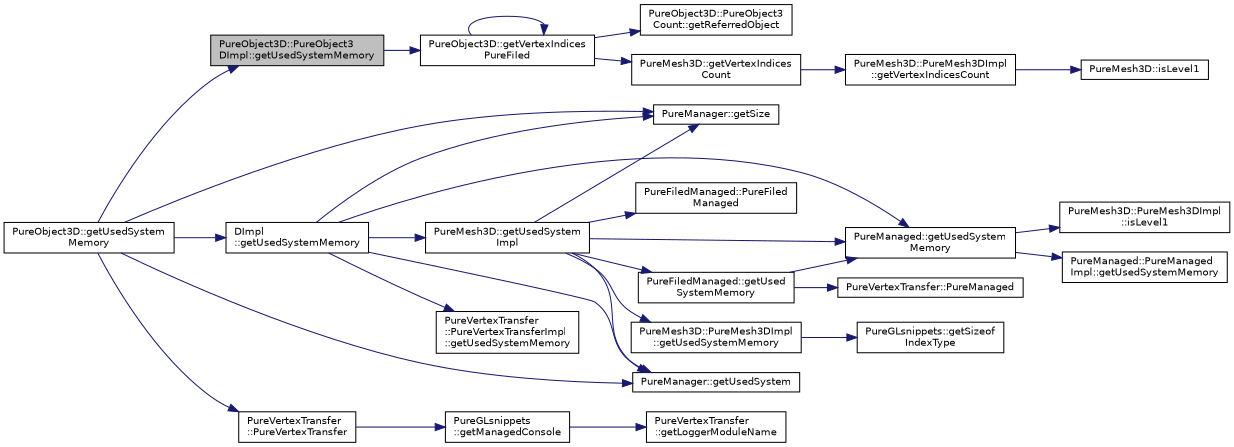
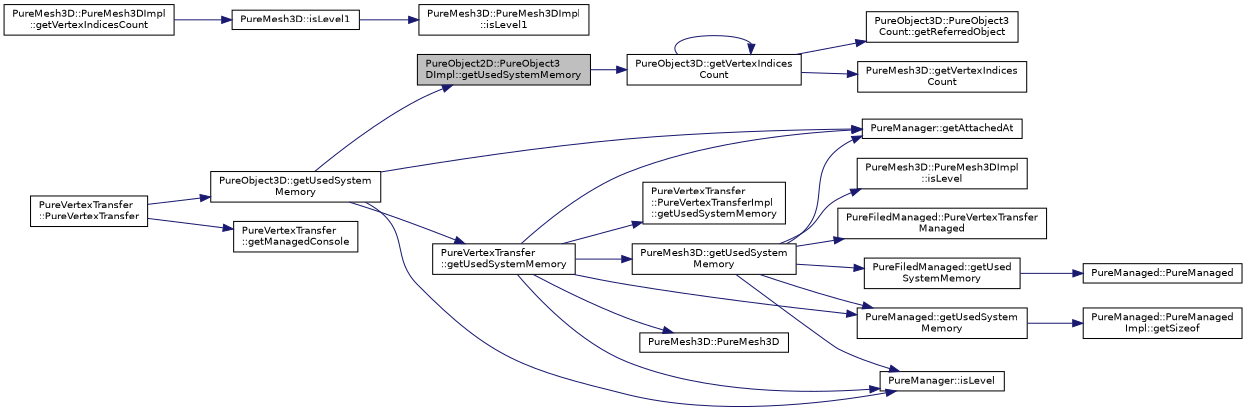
node "PureObject3D::PureObject3 DImpl::getUsedSystemMemory": label "PureObject3D::PureObject3 DImpl::getUsedSystemMemory" -> "PureObject2D::PureObject3 DImpl::getUsedSystemMemory"
node "PureObject3D::getVertexIndices PureFiled": label "PureObject3D::getVertexIndices PureFiled" -> "PureObject3D::getVertexIndices Count"
edge "PureMesh3D::getVertexIndices Count" -> "PureMesh3D::PureMesh3DImpl ::getVertexIndicesCount": removed
node "PureManager::getSize": label "PureManager::getSize" -> "PureManager::isLevel"
node "PureFiledManaged::PureFiled Managed": label "PureFiledManaged::PureFiled Managed" -> "PureFiledManaged::PureVertexTransfer Managed"
edge "PureManaged::getUsedSystem Memory" -> "PureMesh3D::PureMesh3DImpl ::isLevel1": now "PureMesh3D::isLevel1" -> "PureMesh3D::PureMesh3DImpl ::isLevel1"
node "DImpl ::getUsedSystemMemory": label "DImpl ::getUsedSystemMemory" -> "PureVertexTransfer ::getUsedSystemMemory"
node "PureMesh3D::getUsedSystem Impl": label "PureMesh3D::getUsedSystem Impl" -> "PureMesh3D::getUsedSystem Memory"
edge "PureFiledManaged::getUsed SystemMemory" -> "PureManaged::getUsedSystem Memory": removed
node "PureManaged::PureManaged Impl::getUsedSystemMemory": label "PureManaged::PureManaged Impl::getUsedSystemMemory" -> "PureManaged::PureManaged Impl::getSizeof"
node "PureVertexTransfer::PureManaged": label "PureVertexTransfer::PureManaged" -> "PureManaged::PureManaged"
node "PureMesh3D::PureMesh3DImpl ::getUsedSystemMemory": label "PureMesh3D::PureMesh3DImpl ::getUsedSystemMemory" -> "PureMesh3D::PureMesh3DImpl ::isLevel"
node "PureGLsnippets::getSizeof IndexType": removed
edge "PureObject3D::getUsedSystem Memory" -> "PureVertexTransfer ::PureVertexTransfer": reversed
node "PureMesh3D::PureMesh3D": added
node "PureManager::getUsedSystem": label "PureManager::getUsedSystem" -> "PureManager::getAttachedAt"
node "PureGLsnippets ::getManagedConsole": label "PureGLsnippets ::getManagedConsole" -> "PureVertexTransfer ::getManagedConsole"
node "PureVertexTransfer ::getLoggerModuleName": removed
